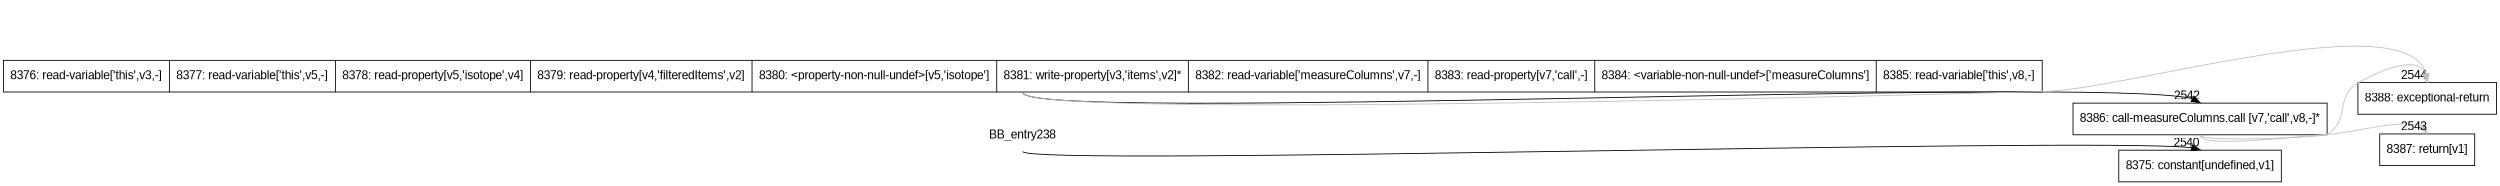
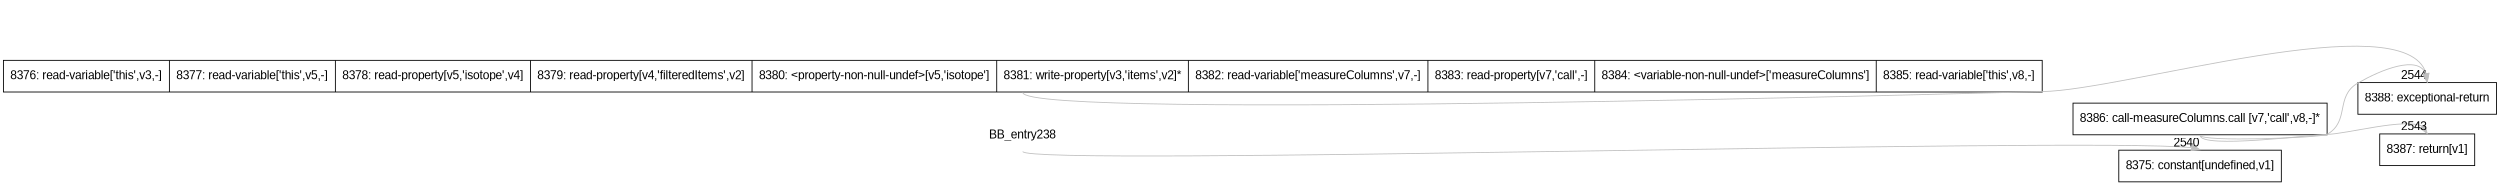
edge "8376: read-variable['this',v3,-]" -> "8386: call-measureColumns.call [v7,'call',v8,-]*": removed
edge "BB_entry238" -> "8375: constant[undefined,v1]": color black -> gray
